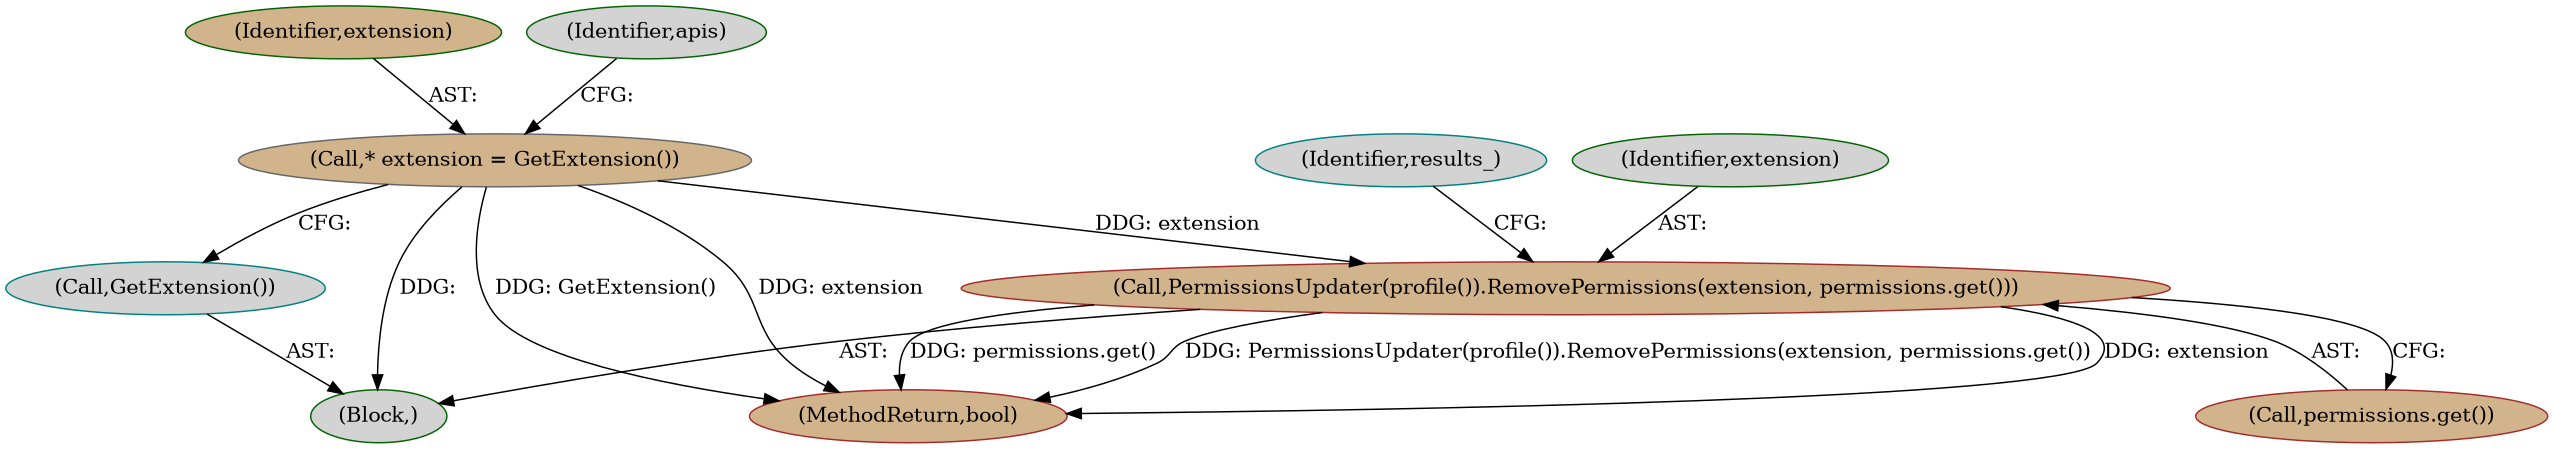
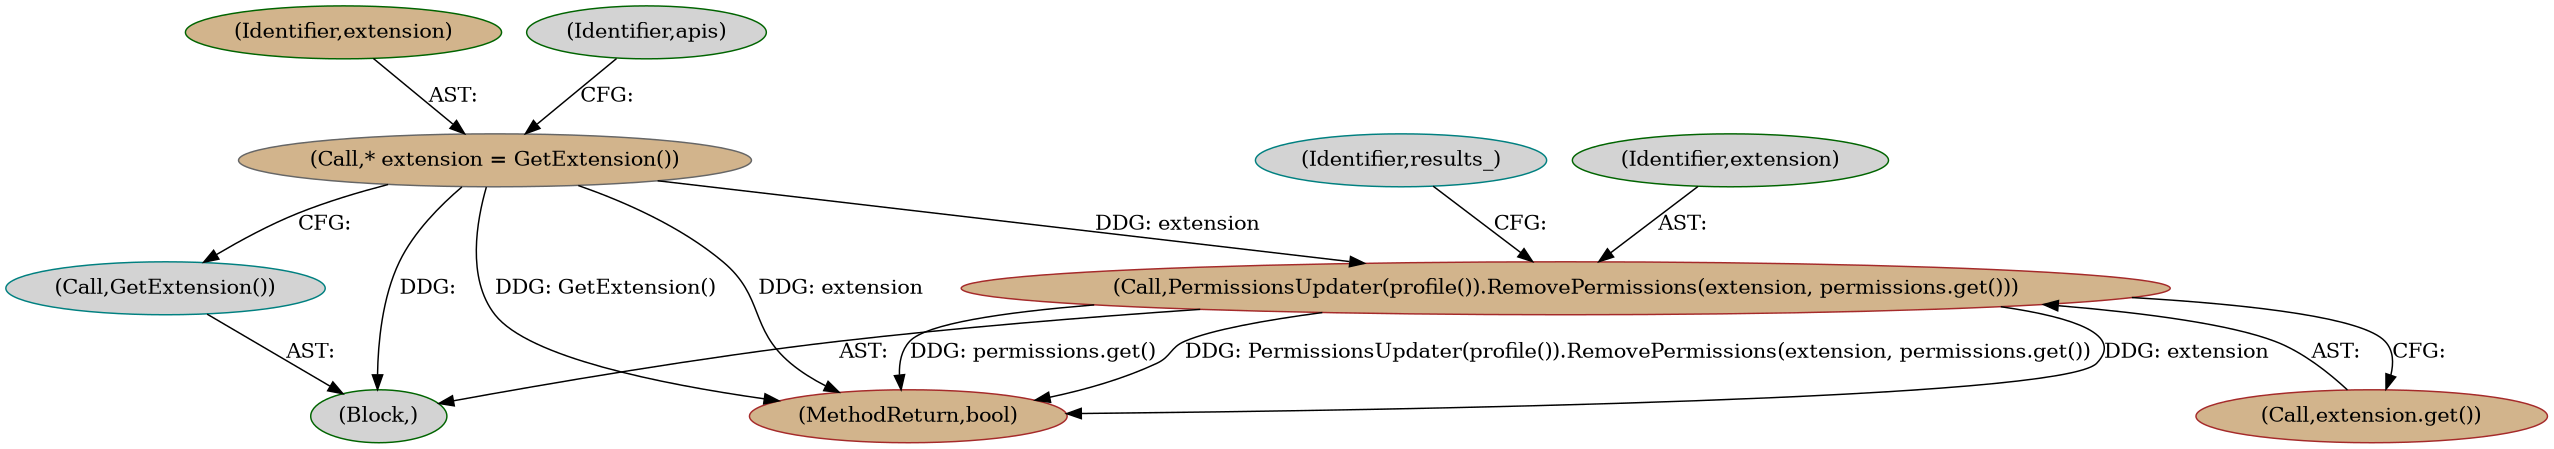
node "(Call,permissions.get())": label "(Call,permissions.get())" -> "(Call,extension.get())"
